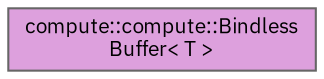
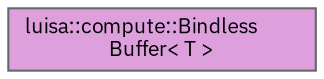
node "compute::compute::Bindless Buffer< T >": label "compute::compute::Bindless Buffer< T >" -> "luisa::compute::Bindless Buffer< T >"
